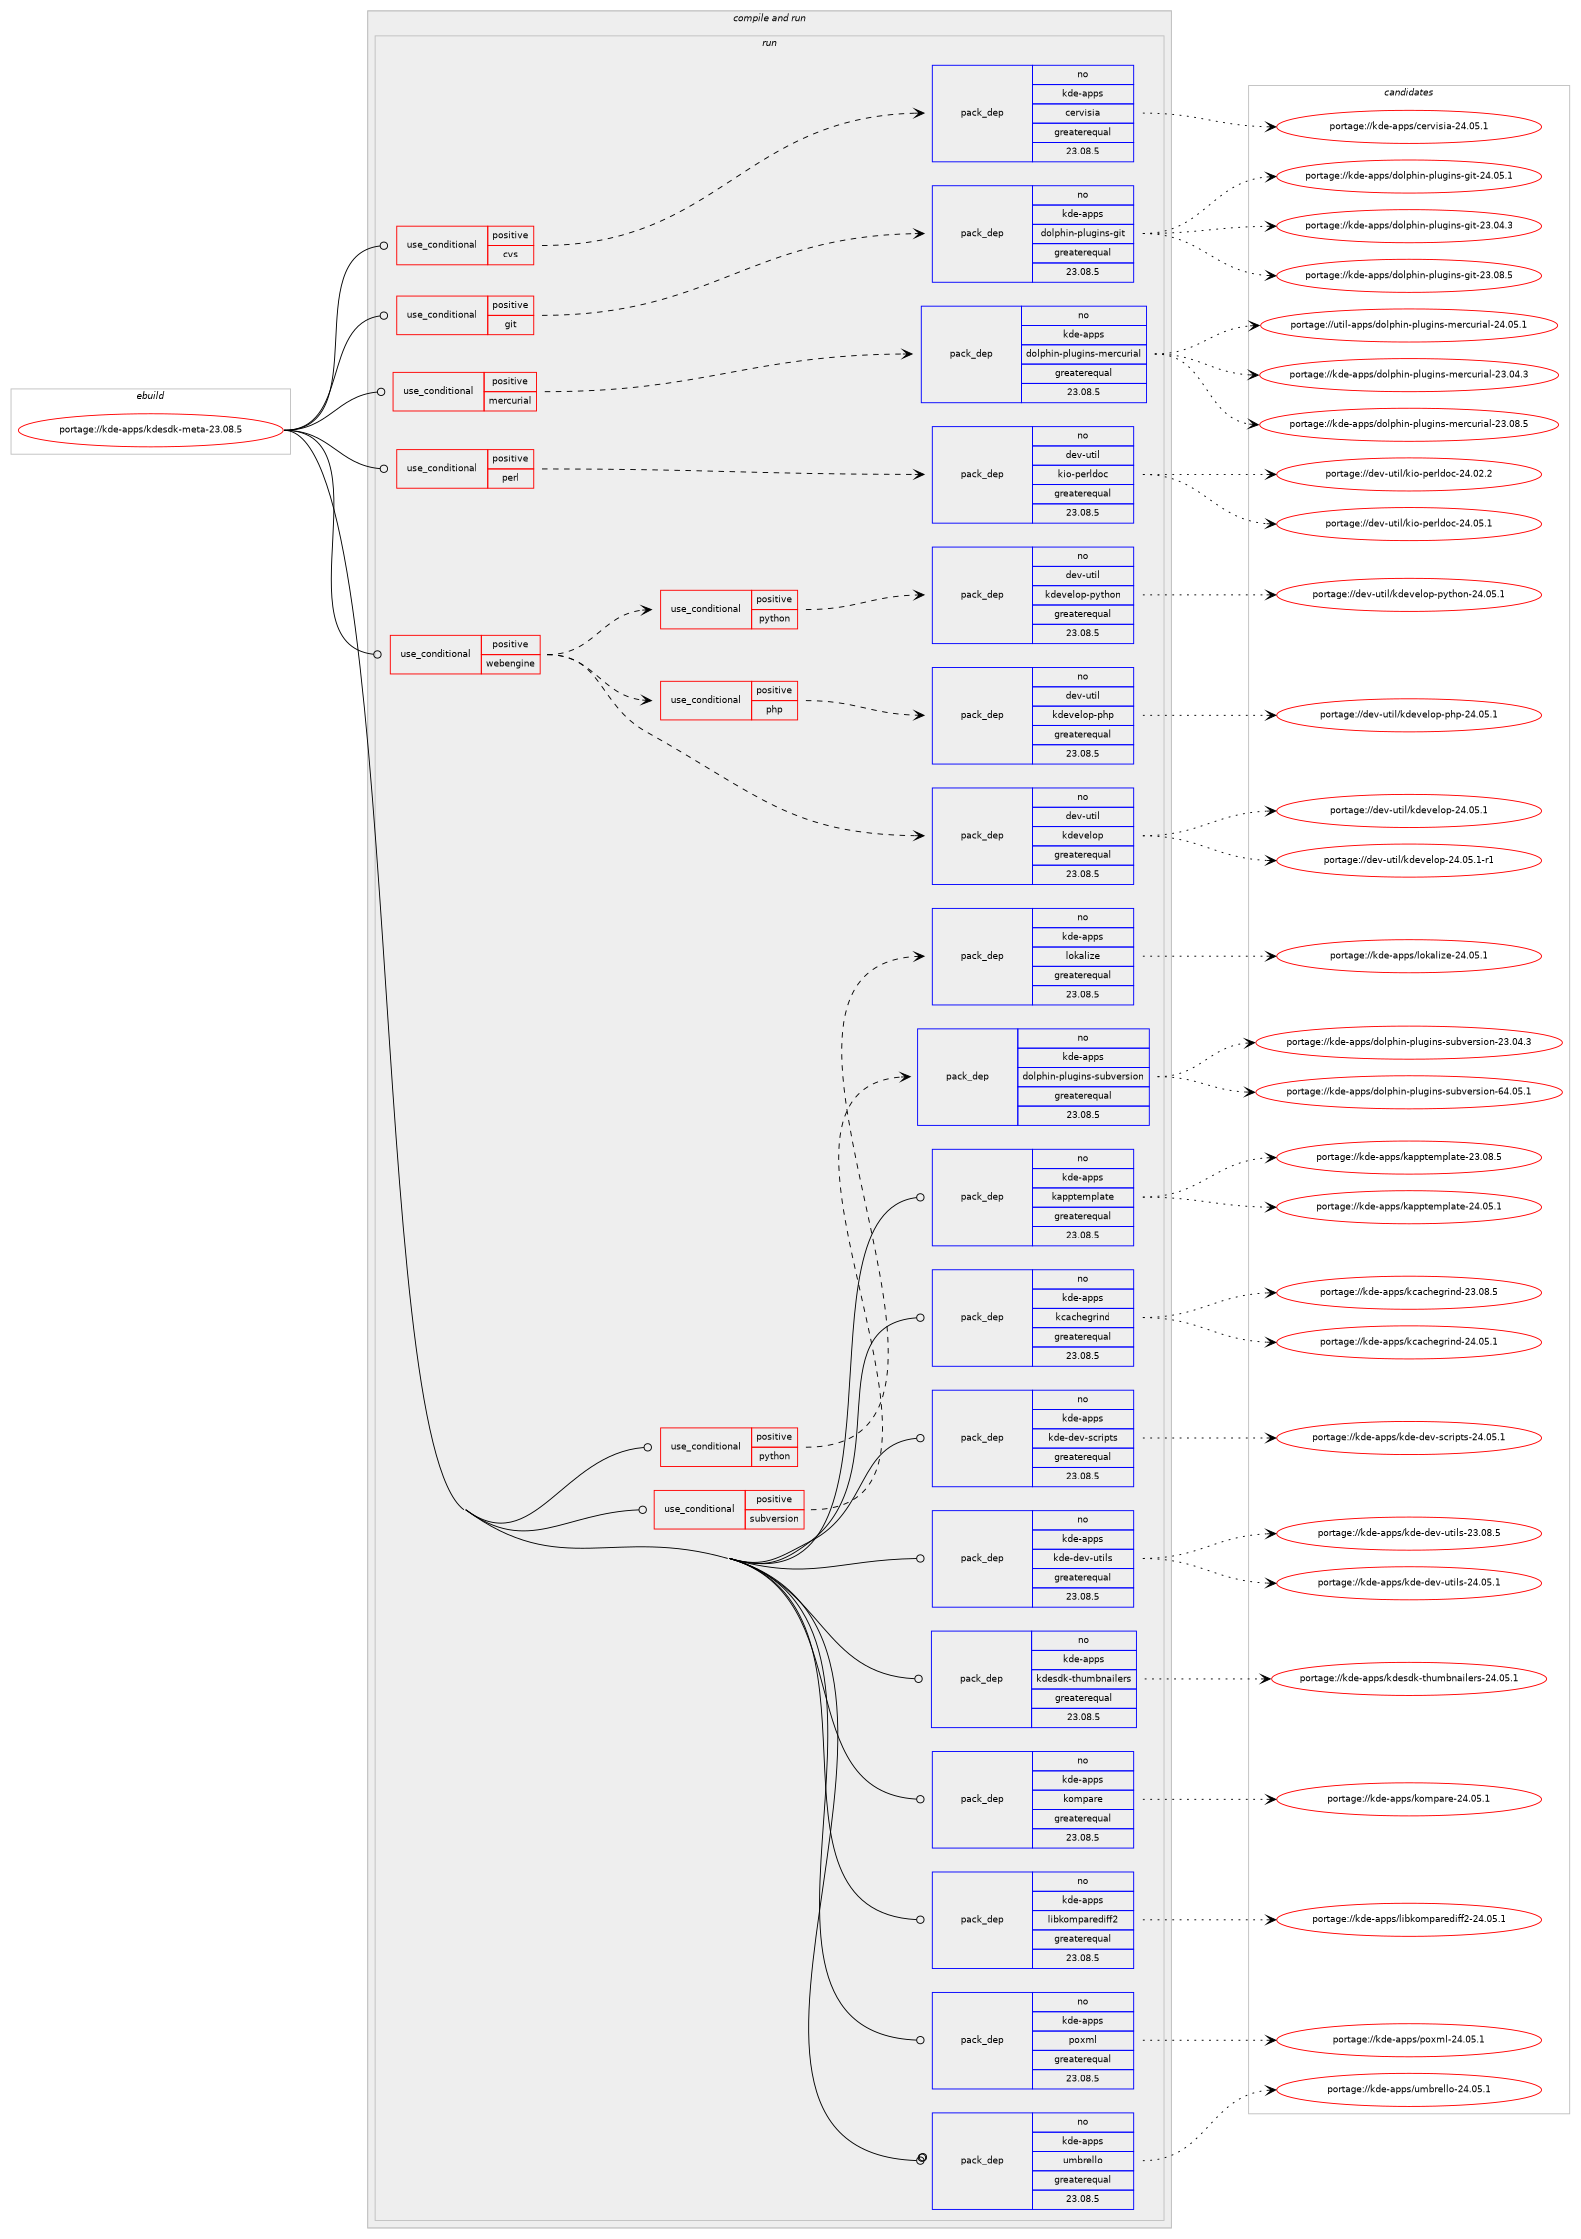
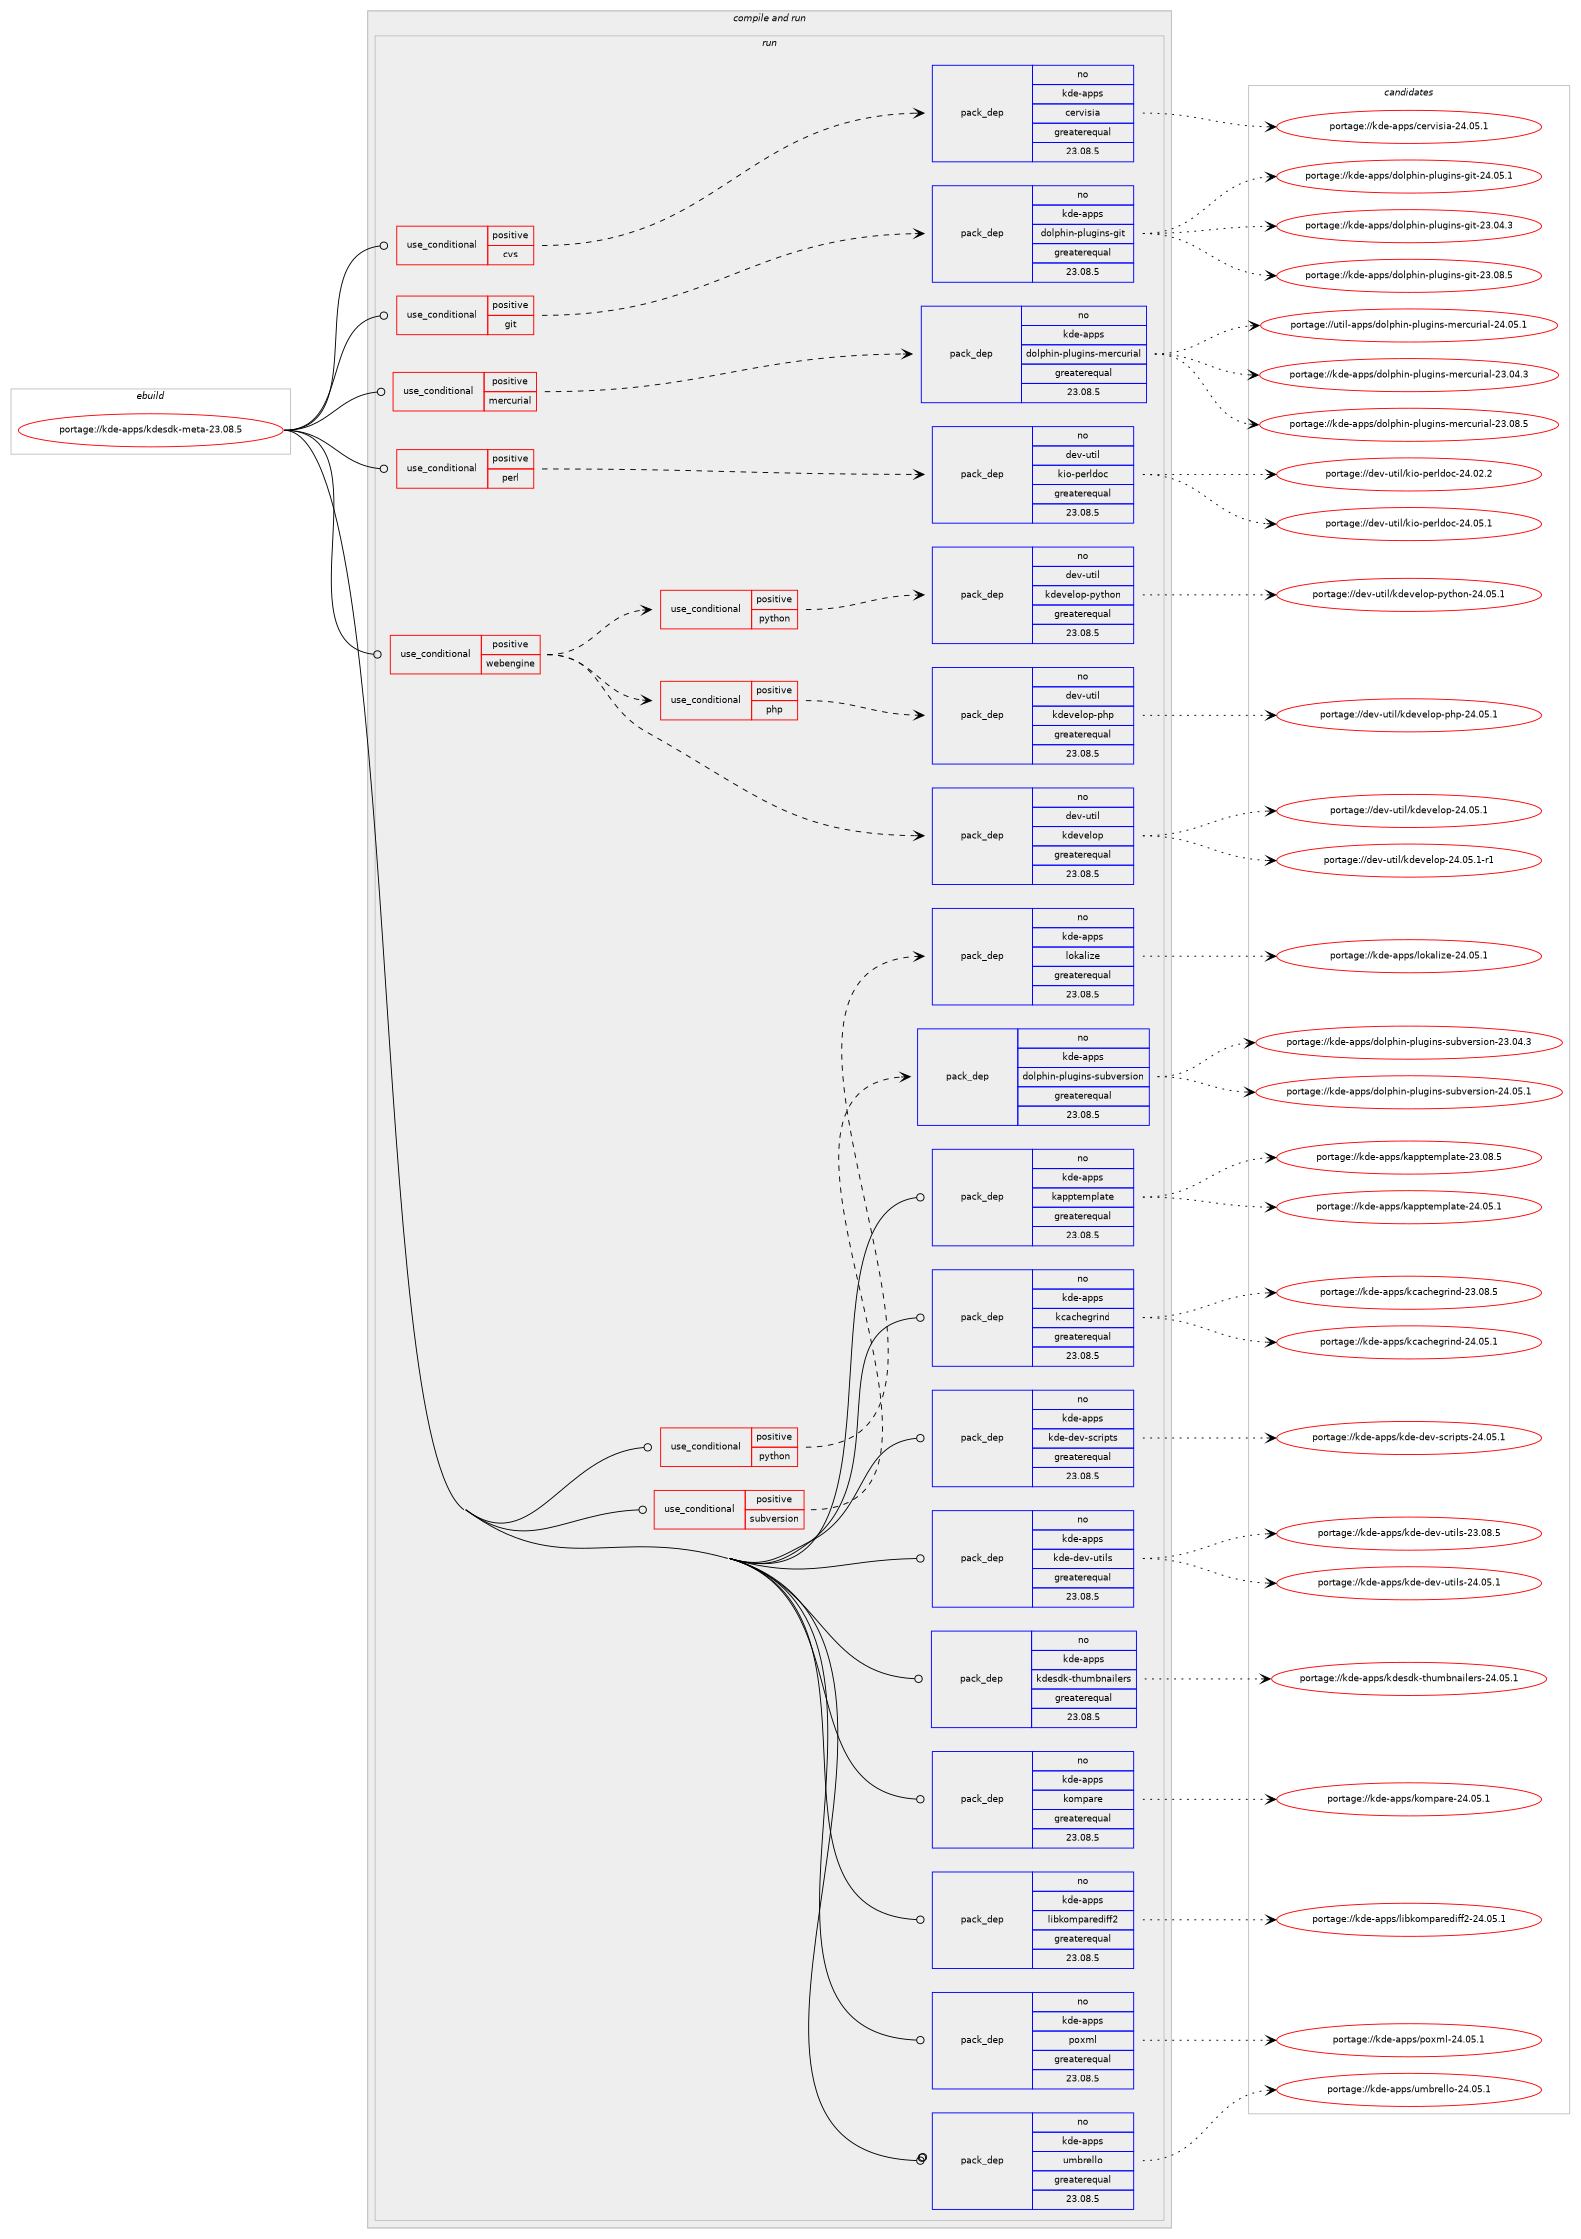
node "portage://kde-apps/dolphin-plugins-subversion-64.05.1": label "portage://kde-apps/dolphin-plugins-subversion-64.05.1" -> "portage://kde-apps/dolphin-plugins-subversion-24.05.1"
